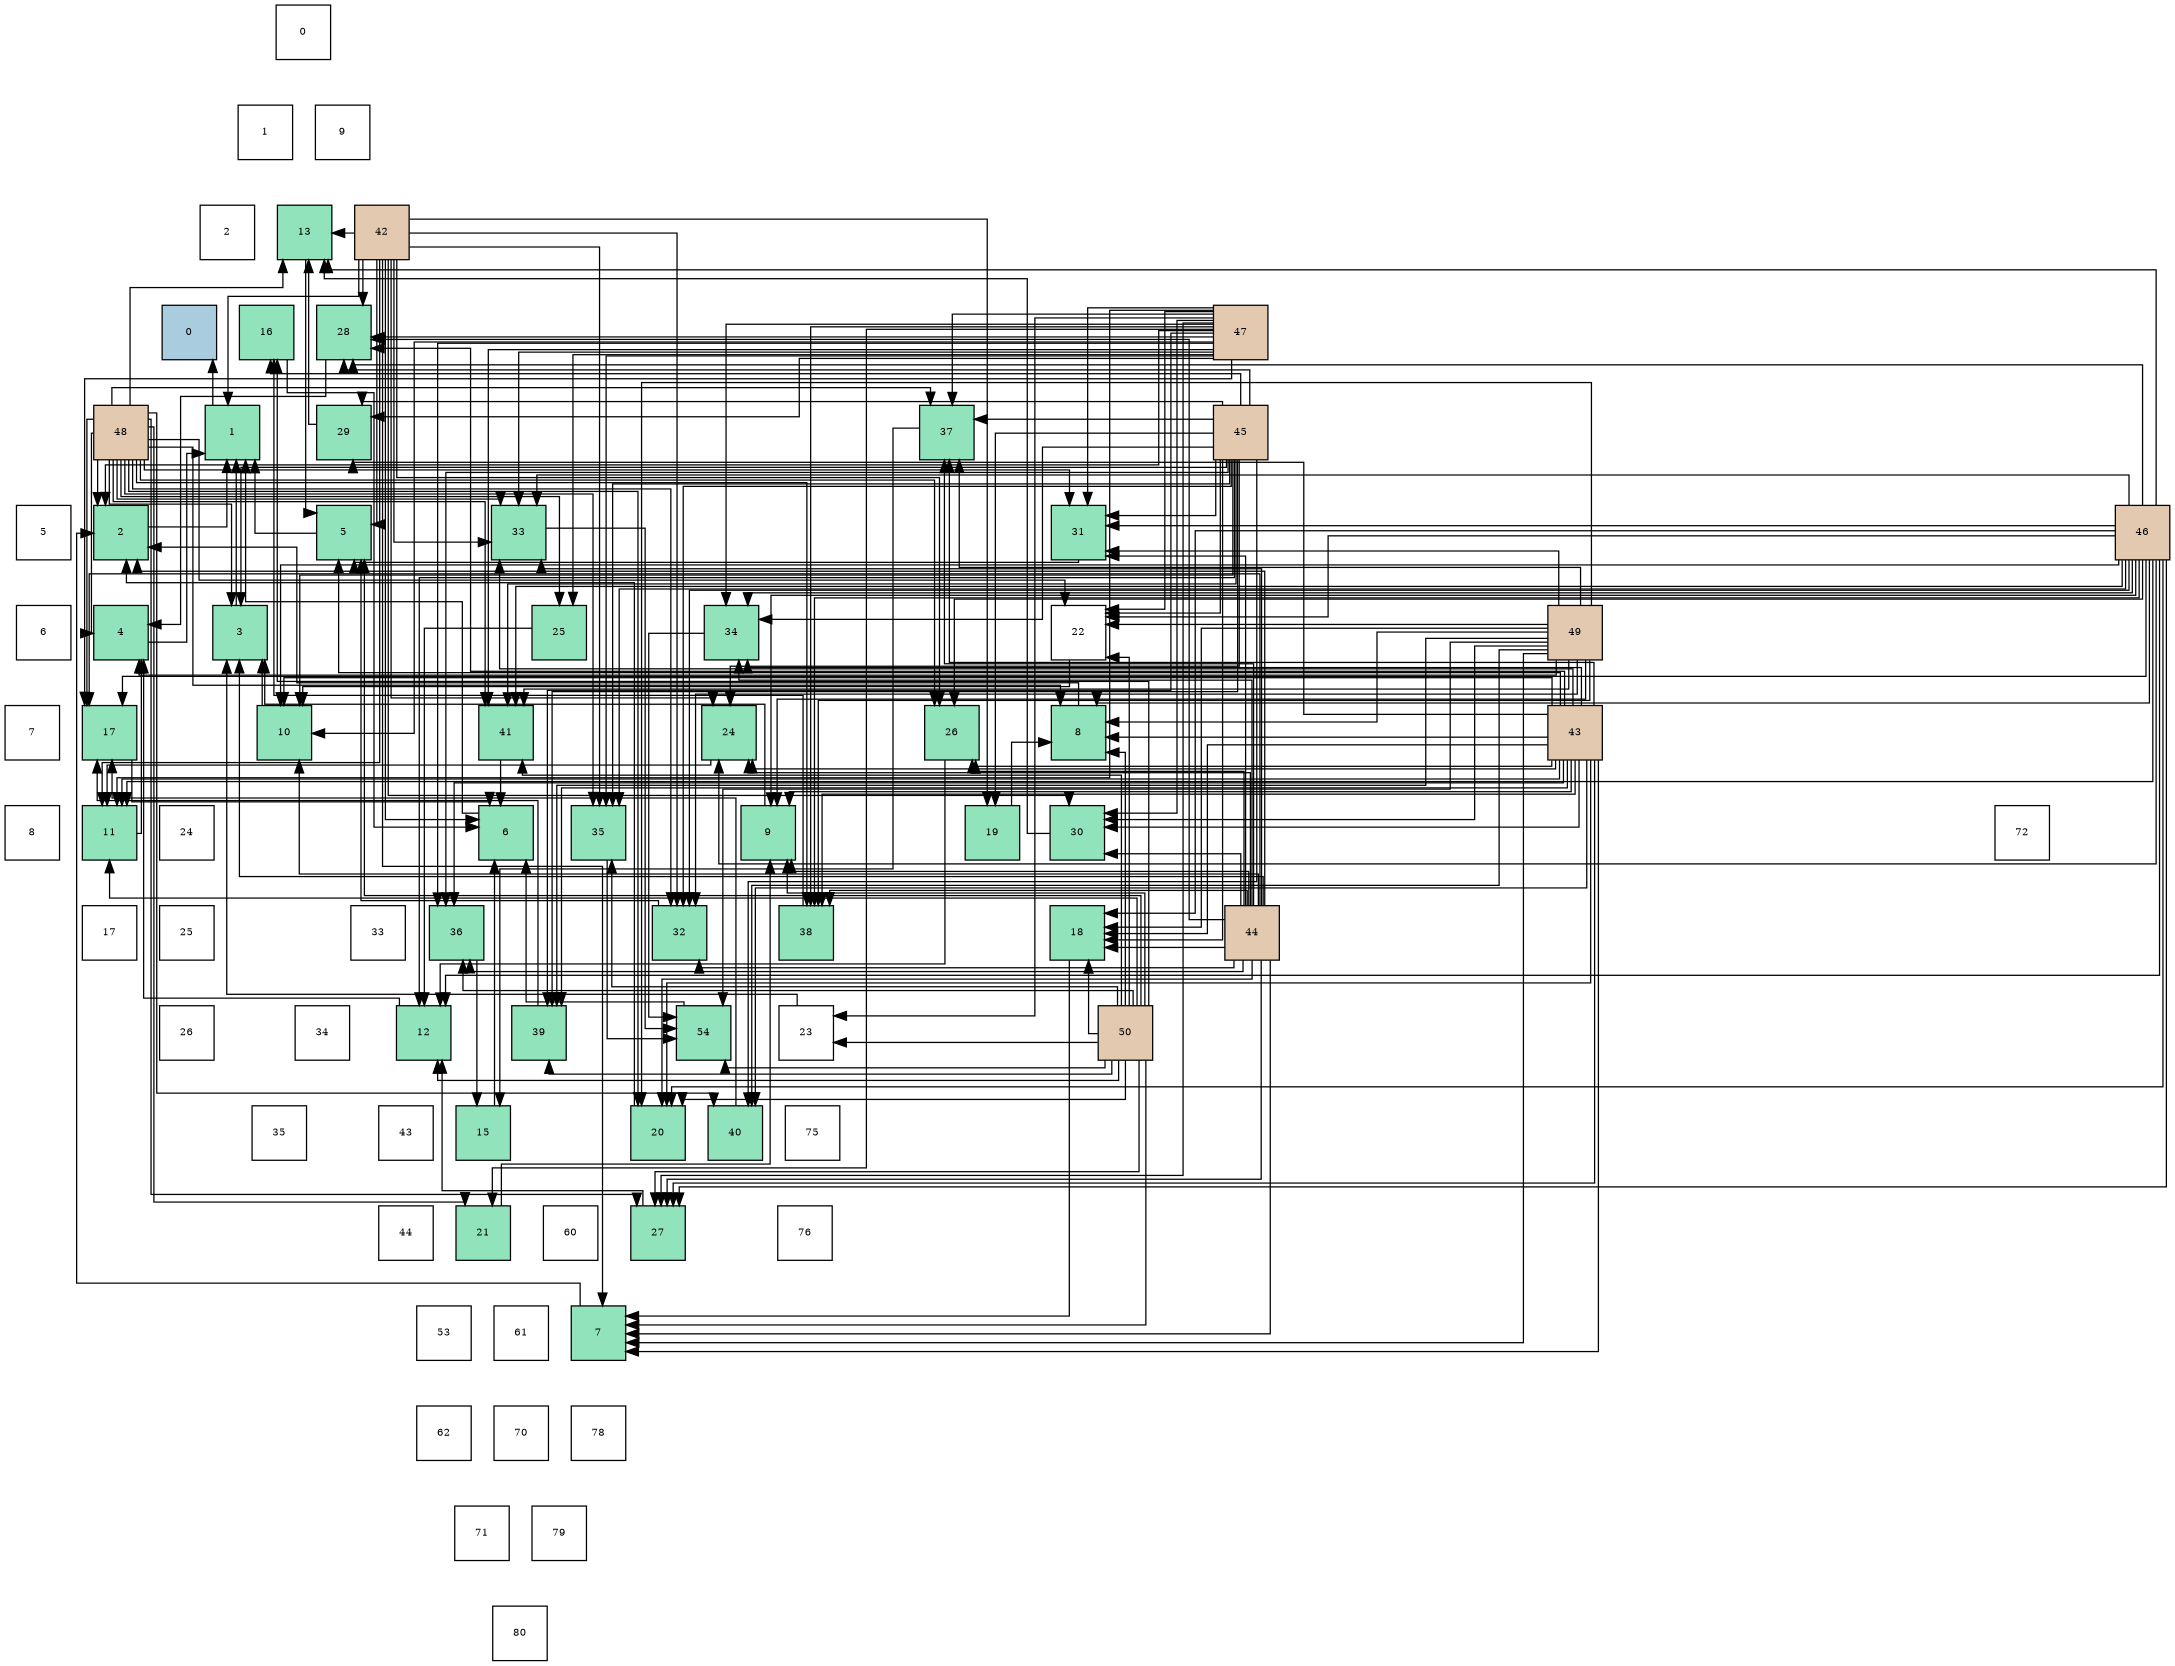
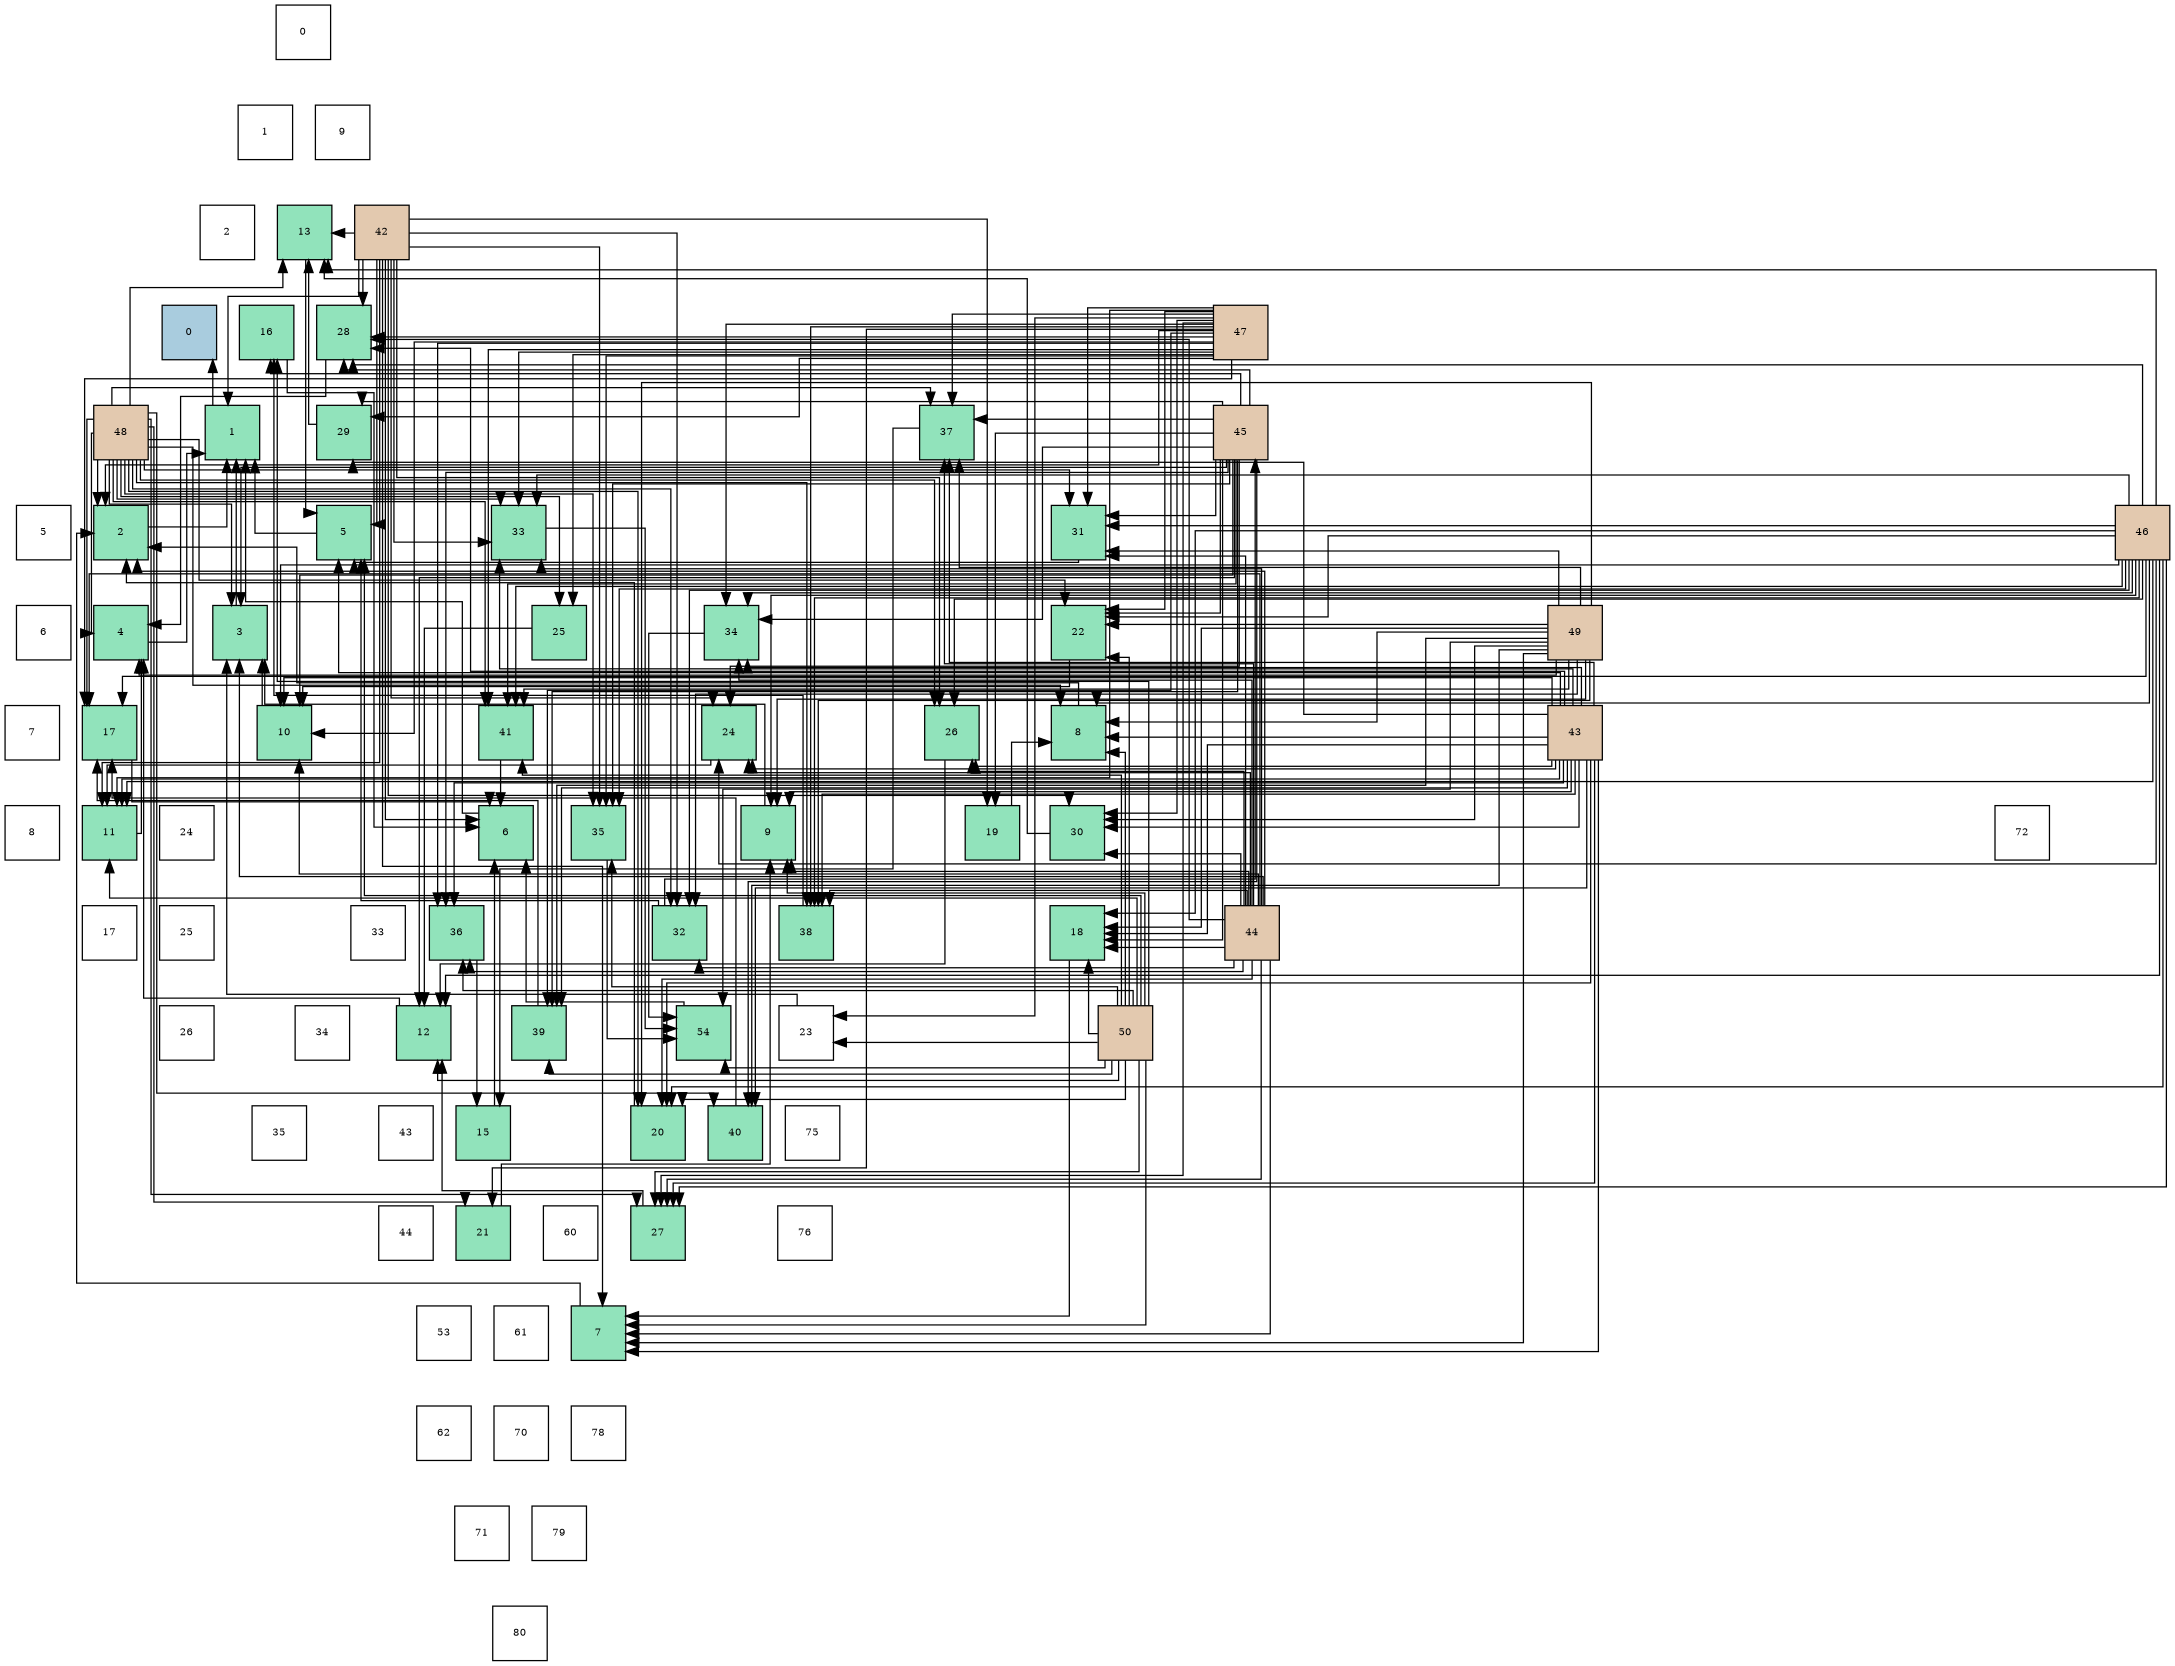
edge "45" -> "32": reversed
node "22": fillcolor #ffffff -> #91e3bb
